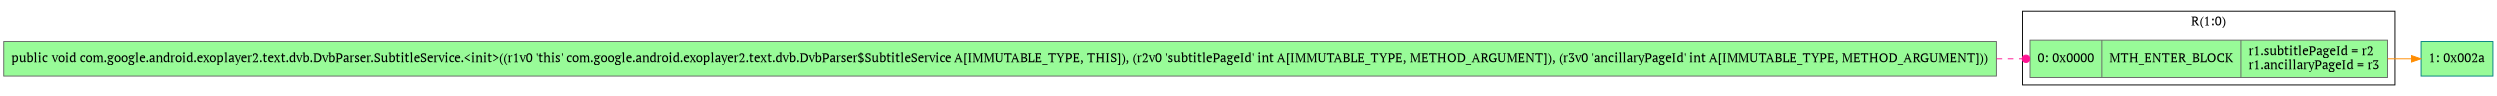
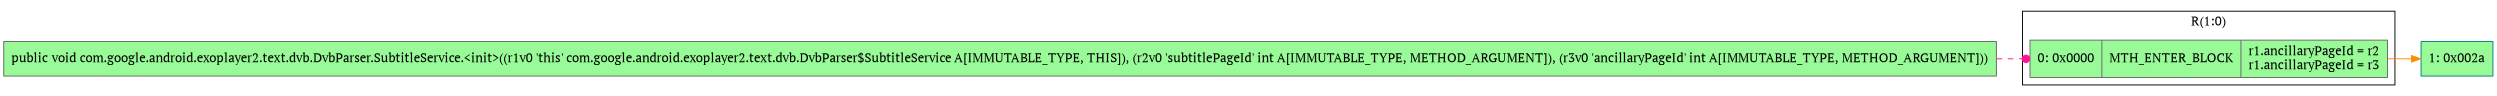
node "0: 0x0000": text "r1.subtitlePageId = r2" -> "r1.ancillaryPageId = r2"
